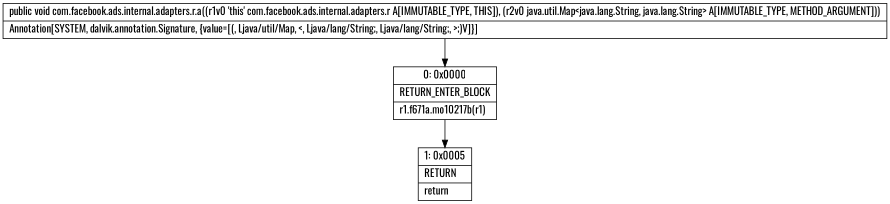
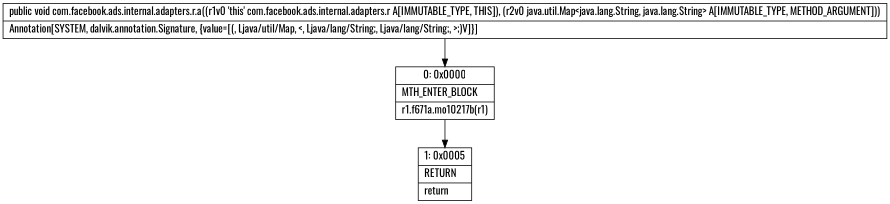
node "0: 0x0000": text "RETURN_ENTER_BLOCK" -> "MTH_ENTER_BLOCK"
